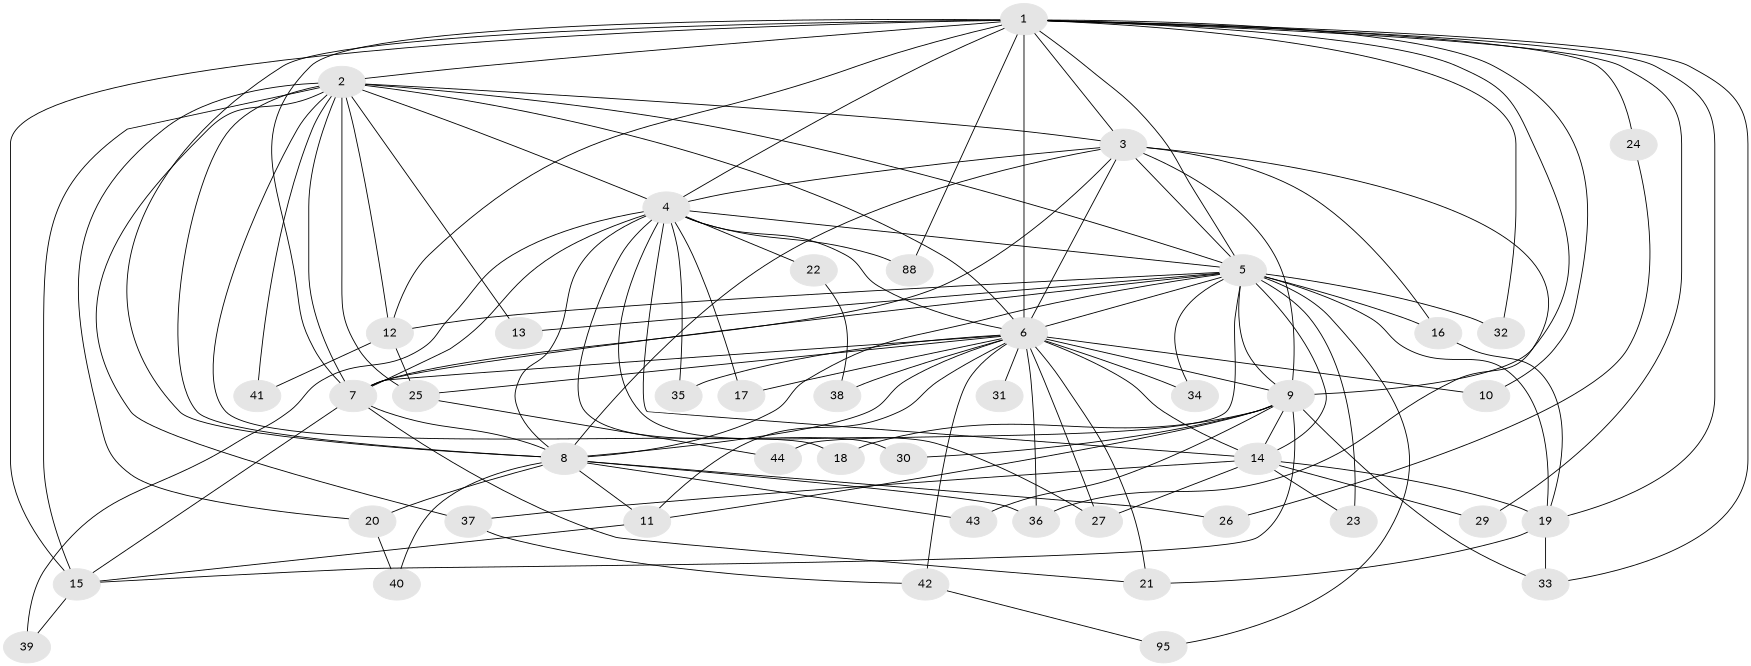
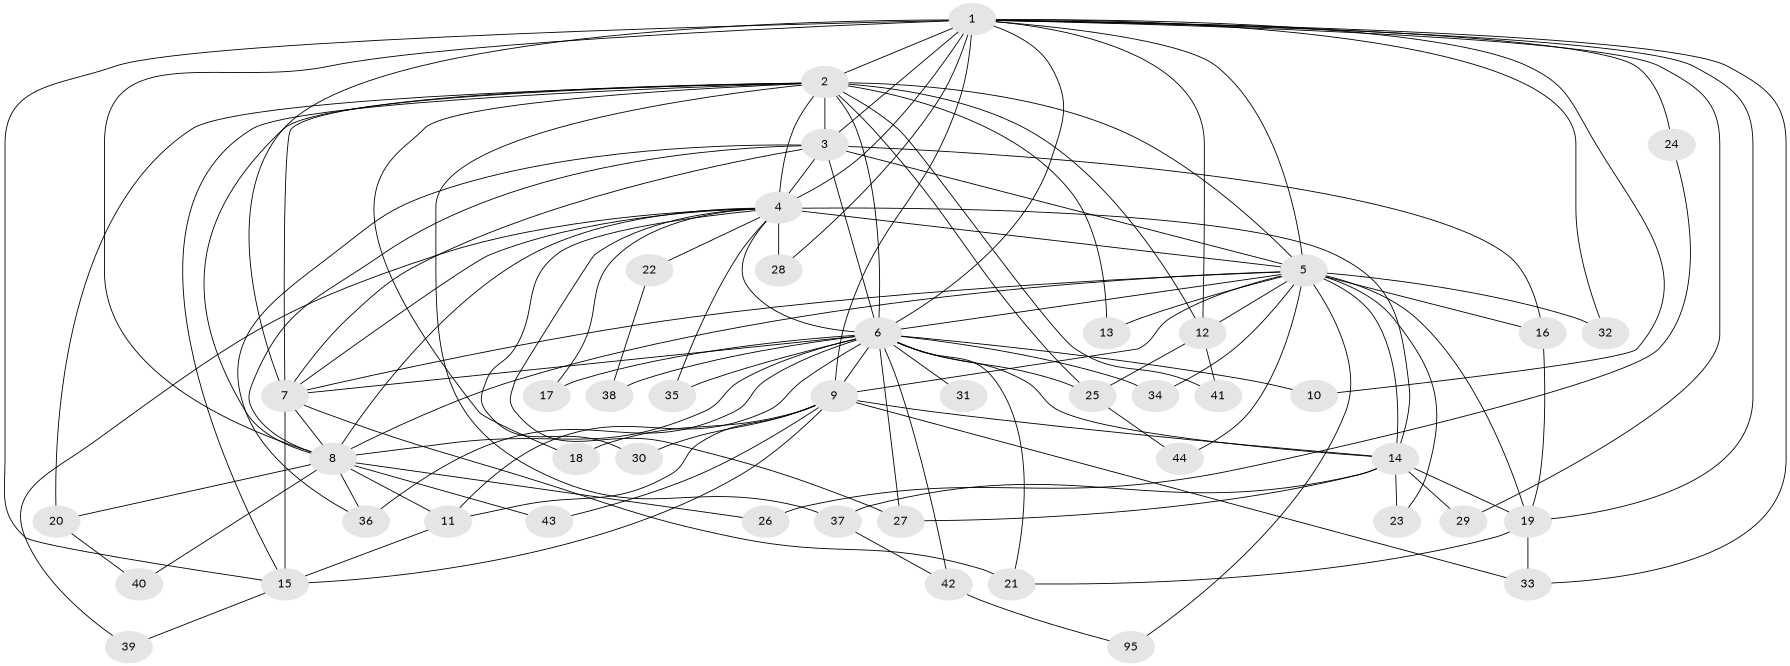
edge "3" -- "9": removed
node "88": label "88" -> "28"
